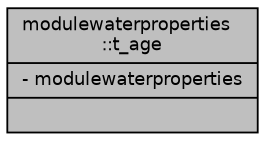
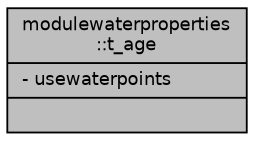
node "modulewaterproperties": text "- modulewaterproperties" -> "- usewaterpoints"
